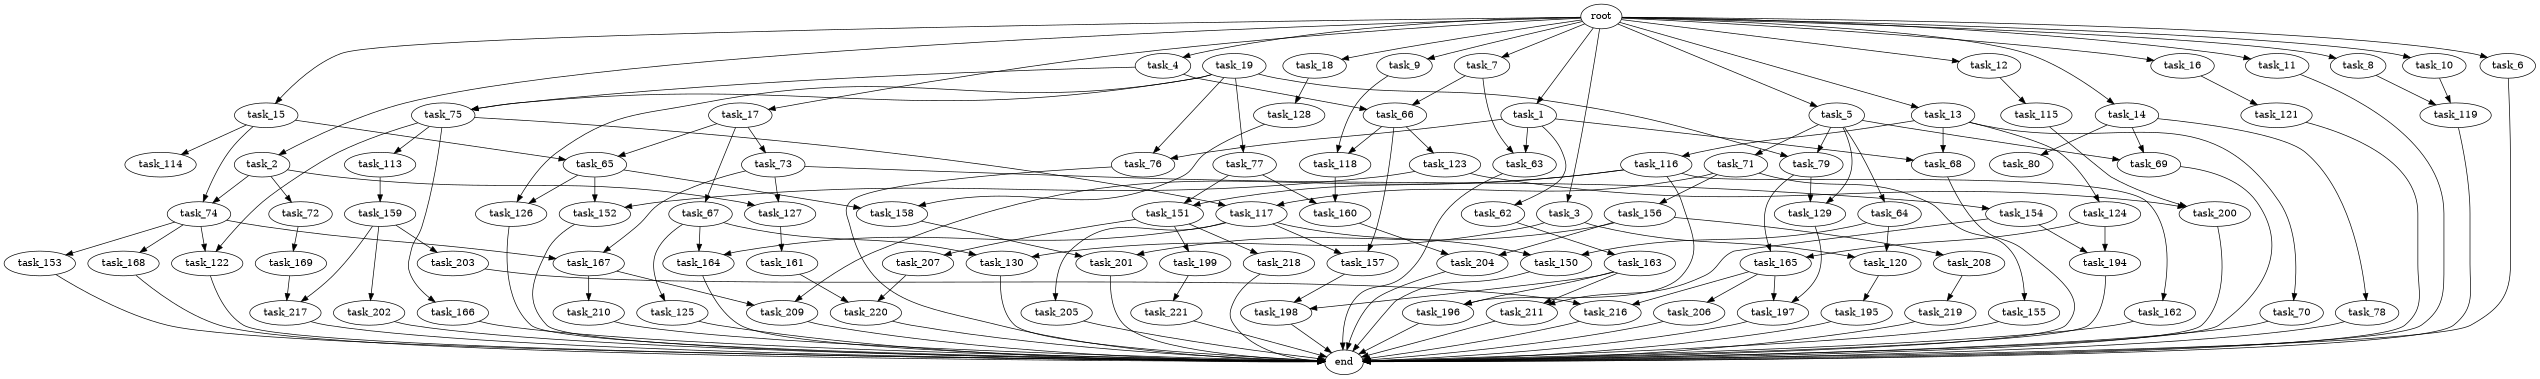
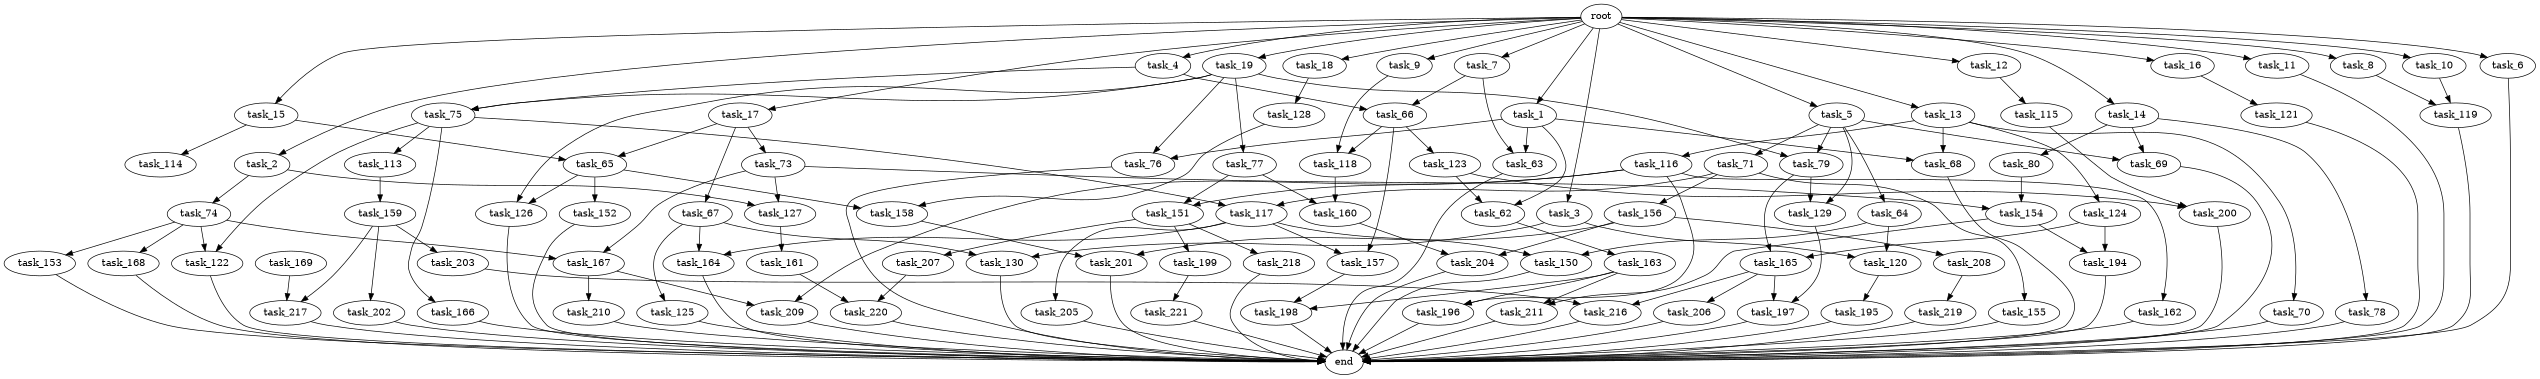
edge "root" -> "task_19": added
edge "task_15" -> "task_74": removed
edge "task_80" -> "task_154": added
edge "task_123" -> "task_152": now "task_123" -> "task_62"
node "task_72": removed
